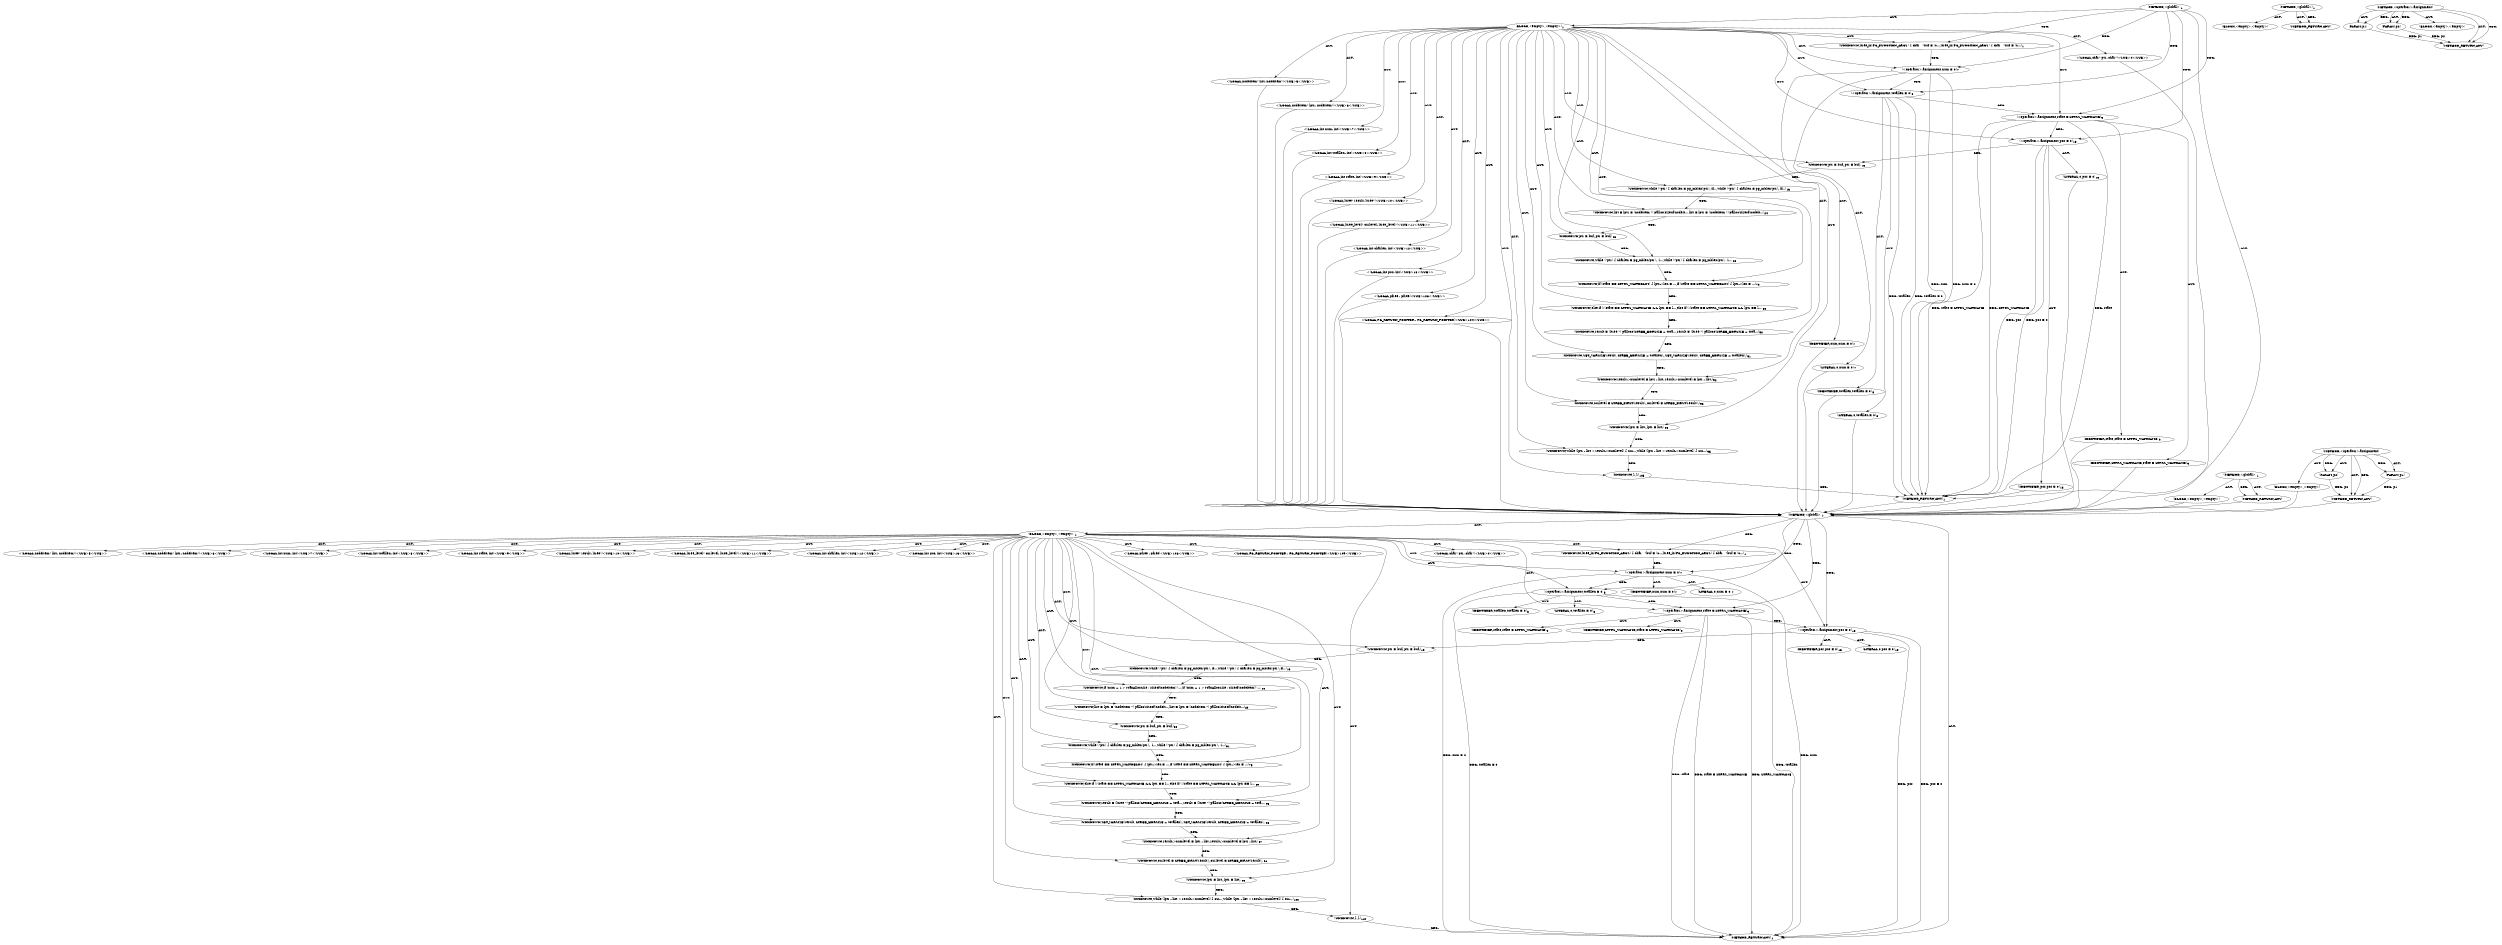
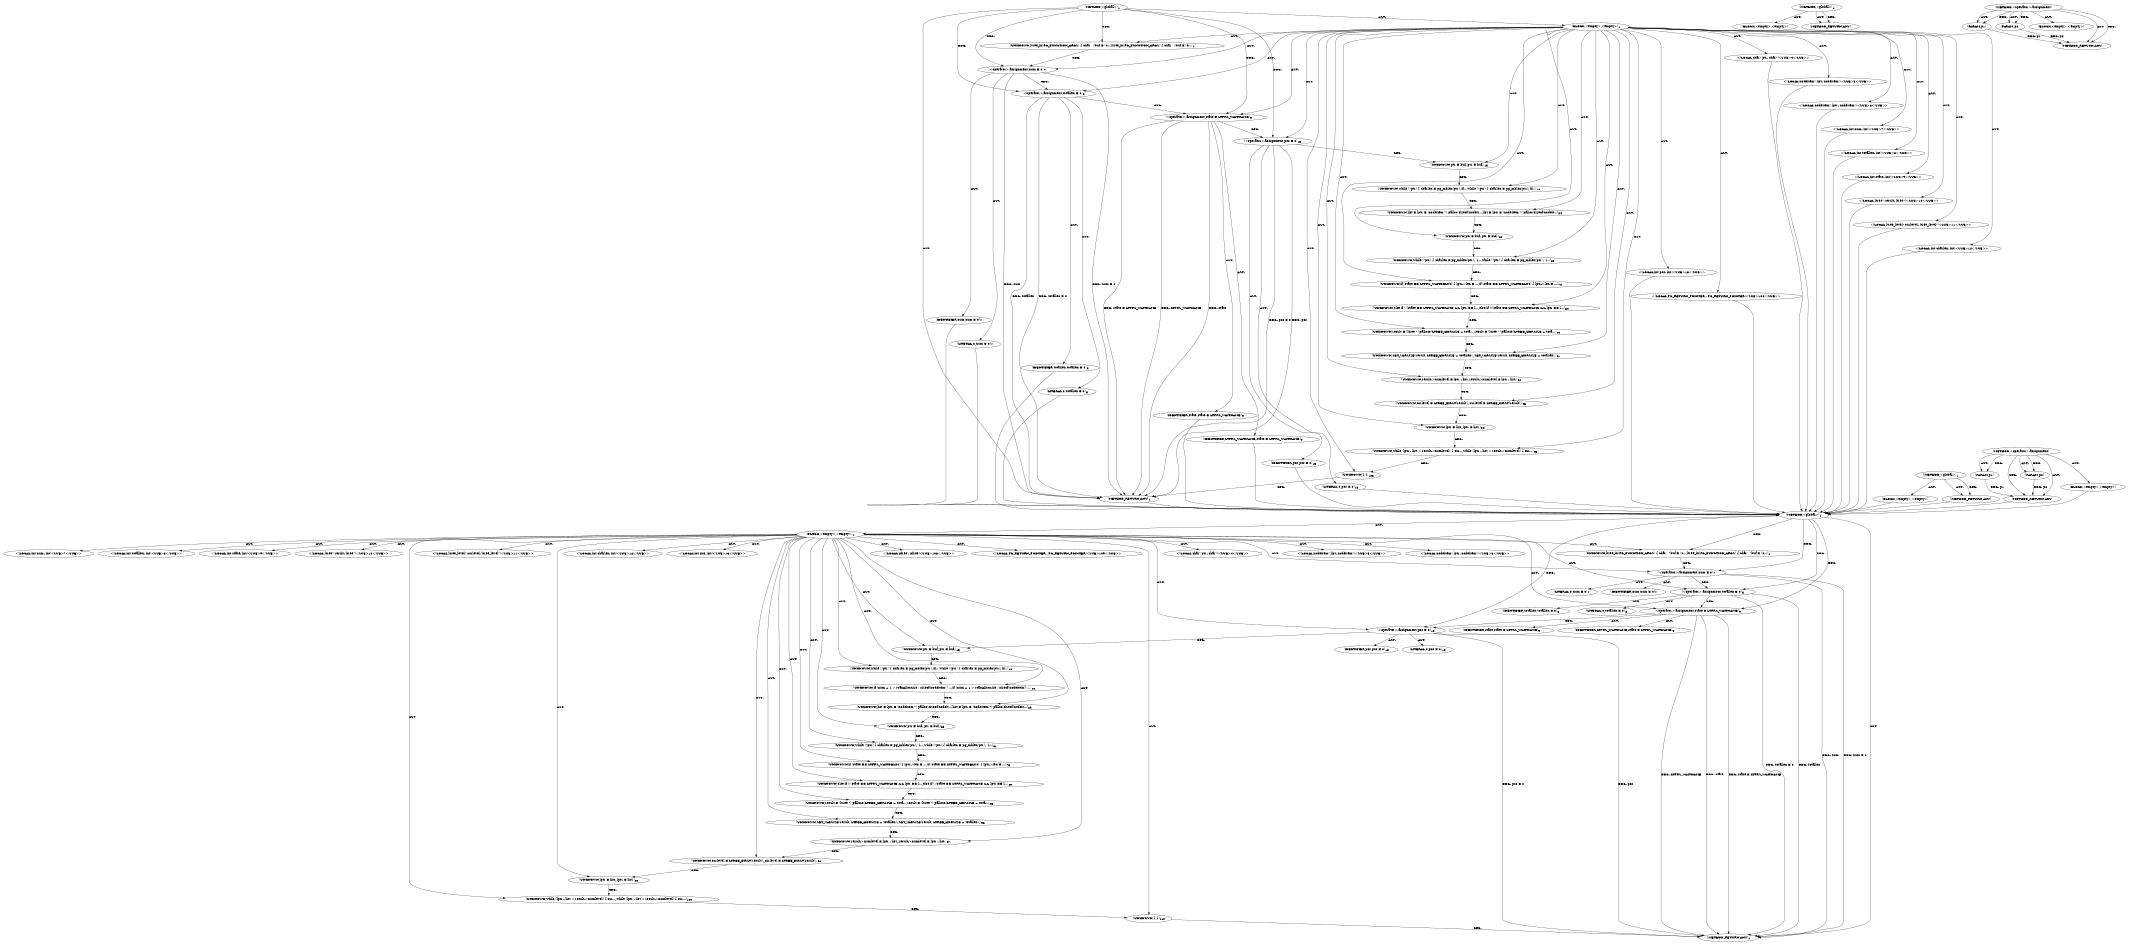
node "<(LOCAL,pfree : pfree)<SUB>103</SUB>>": removed
